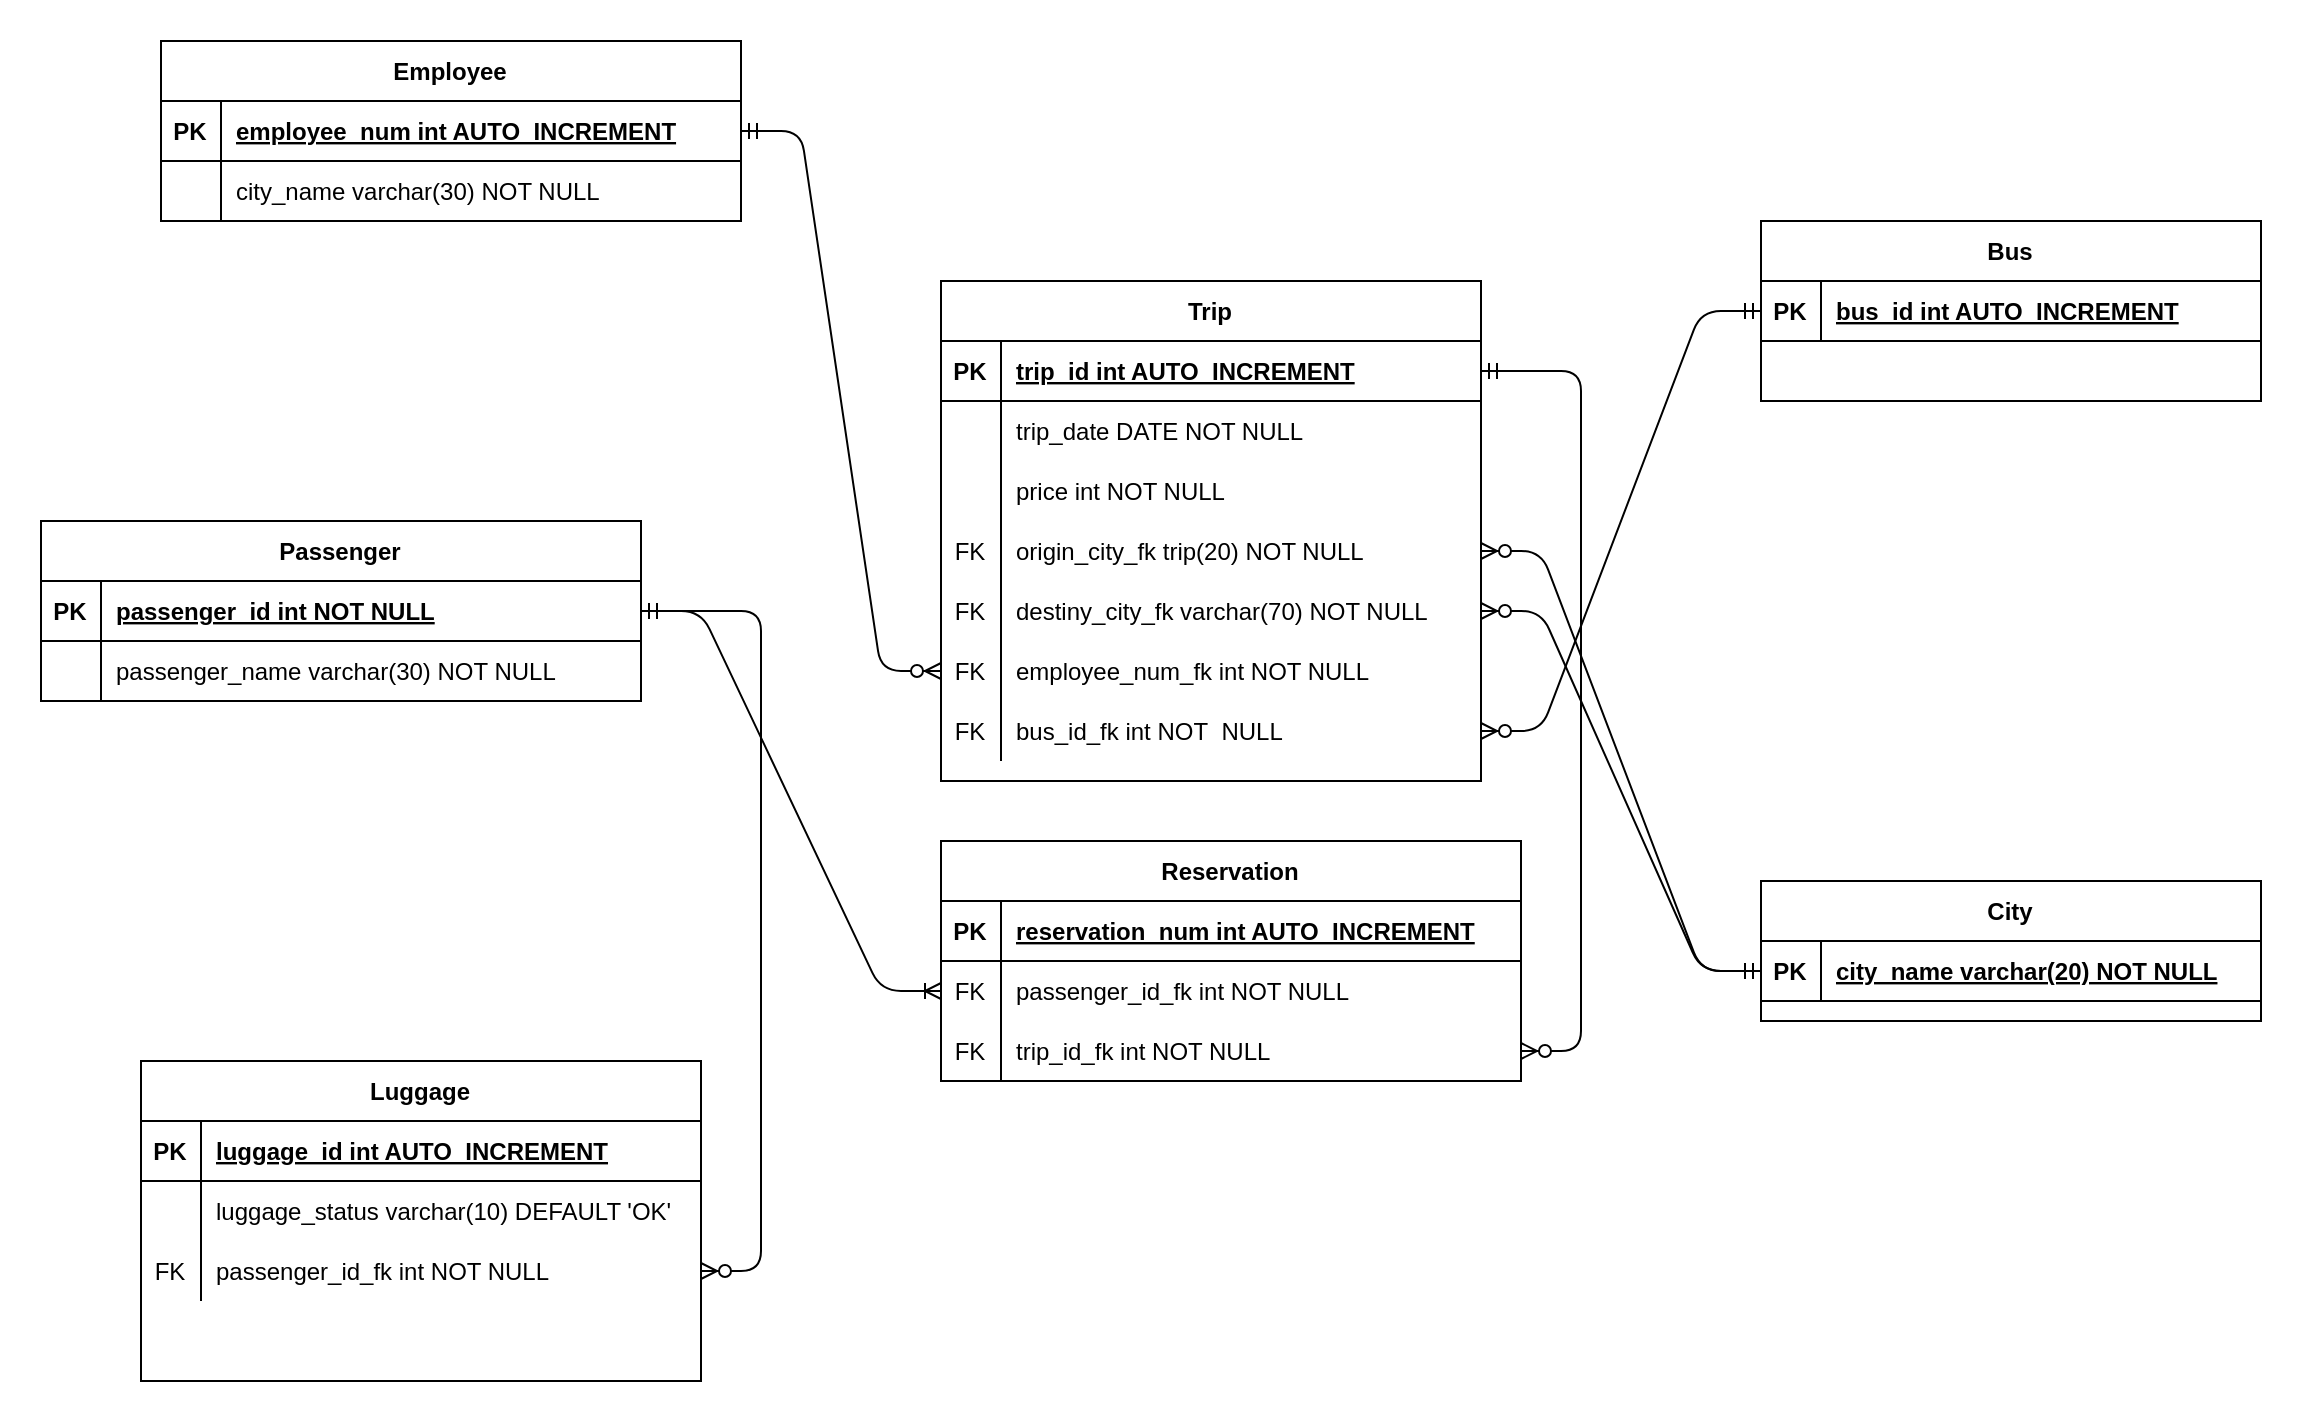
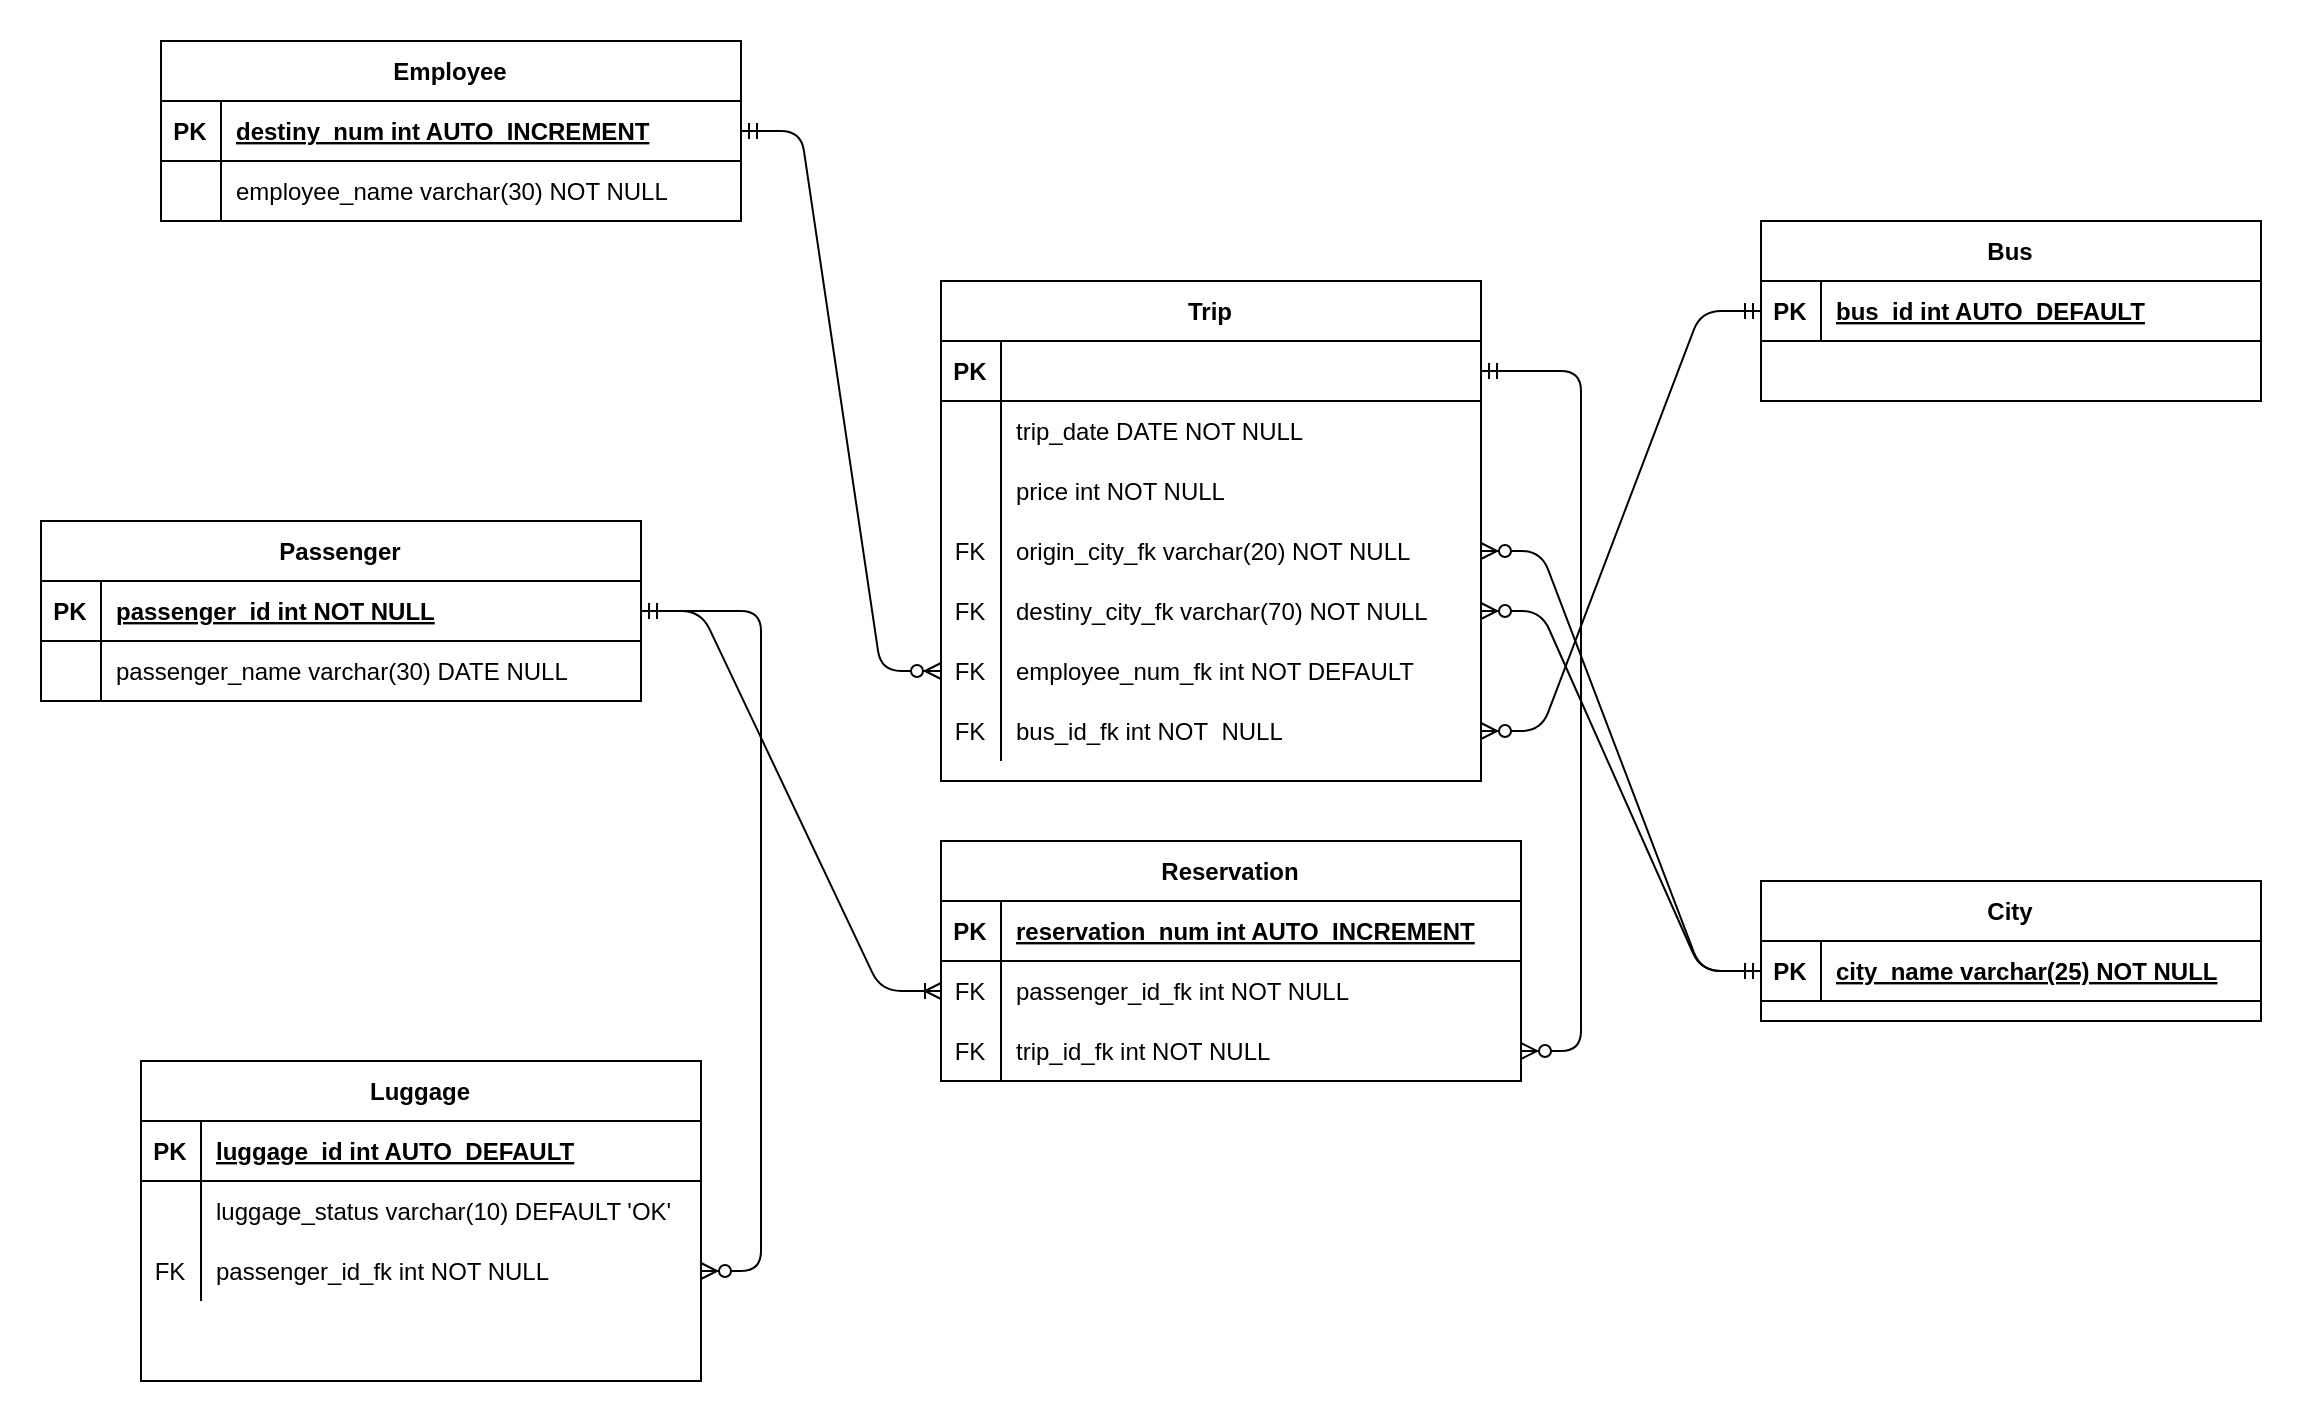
node "employee_num int AUTO_INCREMENT": label "employee_num int AUTO_INCREMENT" -> "destiny_num int AUTO_INCREMENT"
node "city_name varchar(30) NOT NULL": label "city_name varchar(30) NOT NULL" -> "employee_name varchar(30) NOT NULL"
node "bus_id int AUTO_INCREMENT": label "bus_id int AUTO_INCREMENT" -> "bus_id int AUTO_DEFAULT"
node "trip_id int AUTO_INCREMENT": removed
node "origin_city_fk trip(20) NOT NULL": label "origin_city_fk trip(20) NOT NULL" -> "origin_city_fk varchar(20) NOT NULL"
node "passenger_name varchar(30) NOT NULL": label "passenger_name varchar(30) NOT NULL" -> "passenger_name varchar(30) DATE NULL"
node "employee_num_fk int NOT NULL": label "employee_num_fk int NOT NULL" -> "employee_num_fk int NOT DEFAULT"
node "city_name varchar(20) NOT NULL": label "city_name varchar(20) NOT NULL" -> "city_name varchar(25) NOT NULL"
node "luggage_id int AUTO_INCREMENT": label "luggage_id int AUTO_INCREMENT" -> "luggage_id int AUTO_DEFAULT"
